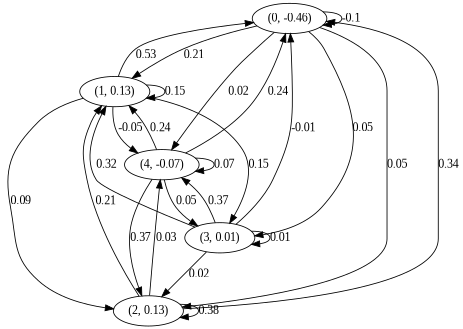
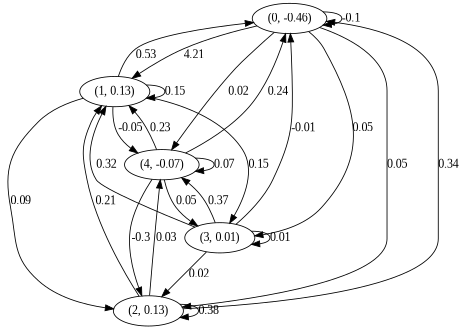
edge "(0, -0.46)" -> "(1, 0.13)": label "0.21" -> "4.21"
edge "(4, -0.07)" -> "(1, 0.13)": label "0.24" -> "0.23"
edge "(4, -0.07)" -> "(2, 0.13)": label "0.37" -> "-0.3"
